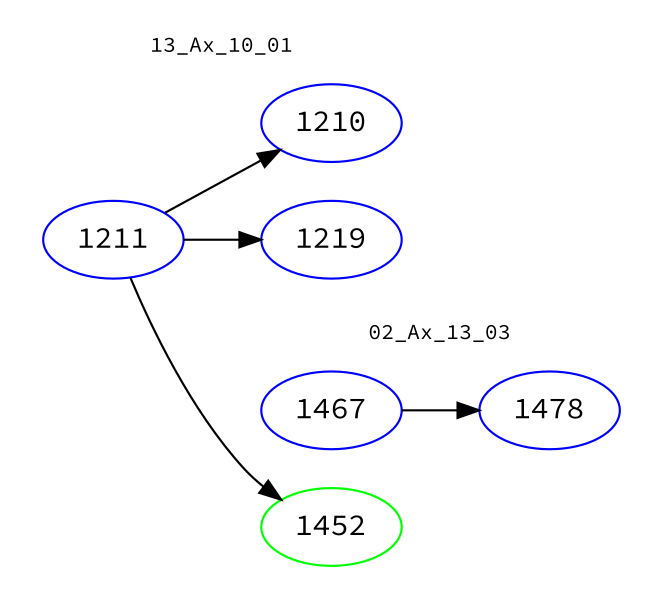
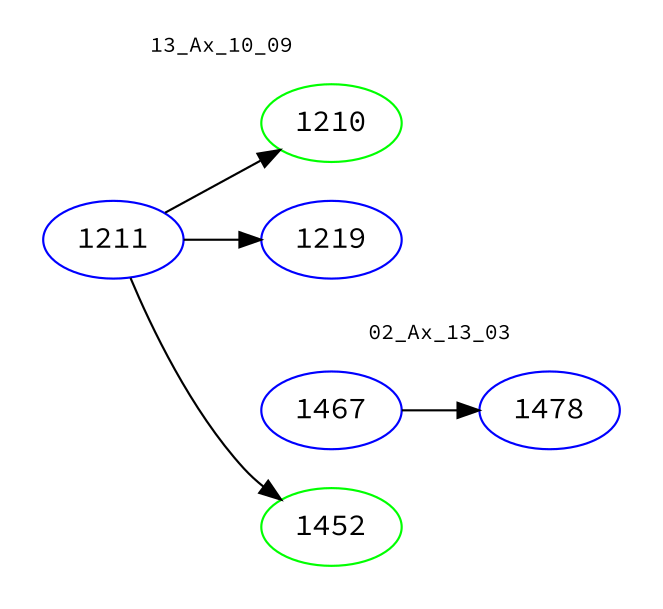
cluster "13_Ax_10_01": label "13_Ax_10_01" -> "13_Ax_10_09"
node "1210": color blue -> green
